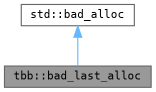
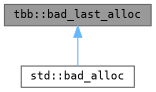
edge "tbb::bad_last_alloc" -> "std::bad_alloc": reversed
